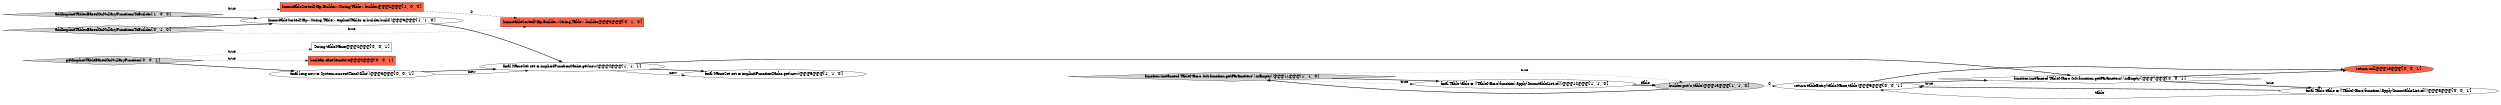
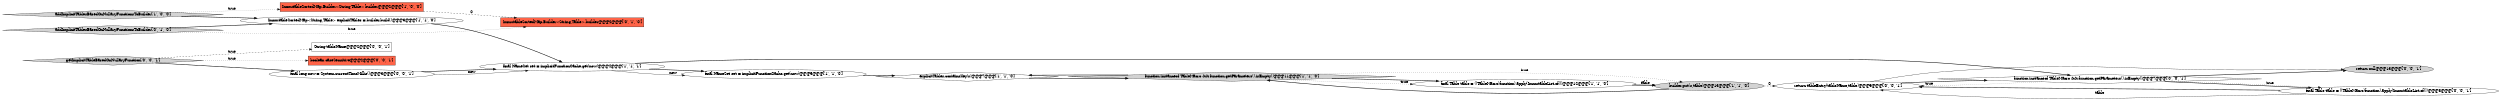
edge "getImplicitTableBasedOnNullaryFunction['0', '0', '1']" -> "String tableName@@@2@@@['0', '0', '1']": style dotted -> dashed
edge "return tableEntry(tableName,table)@@@9@@@['0', '0', '1']" -> "return null@@@13@@@['0', '0', '1']": style bold -> solid
node "return null@@@13@@@['0', '0', '1']": fillcolor tomato -> lightgray
node "explicitTables.containsKey(s)@@@7@@@['1', '1', '0']": added
